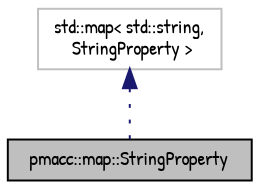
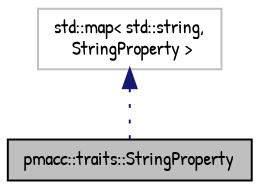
node "pmacc::map::StringProperty": label "pmacc::map::StringProperty" -> "pmacc::traits::StringProperty"
